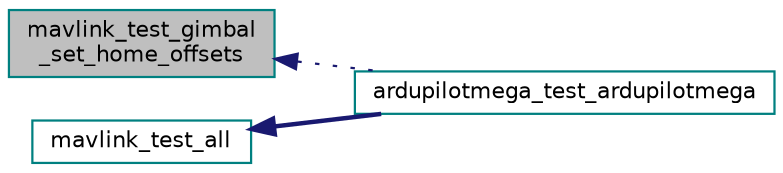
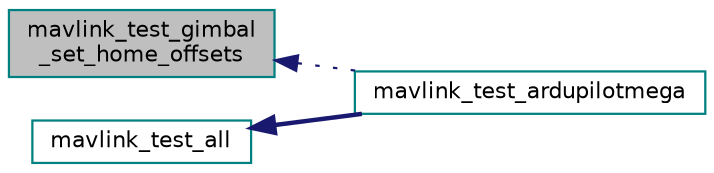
node "ardupilotmega_test_ardupilotmega": label "ardupilotmega_test_ardupilotmega" -> "mavlink_test_ardupilotmega"
